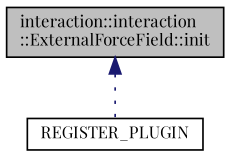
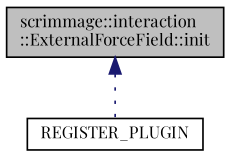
node "interaction::interaction ::ExternalForceField::init": label "interaction::interaction ::ExternalForceField::init" -> "scrimmage::interaction ::ExternalForceField::init"
